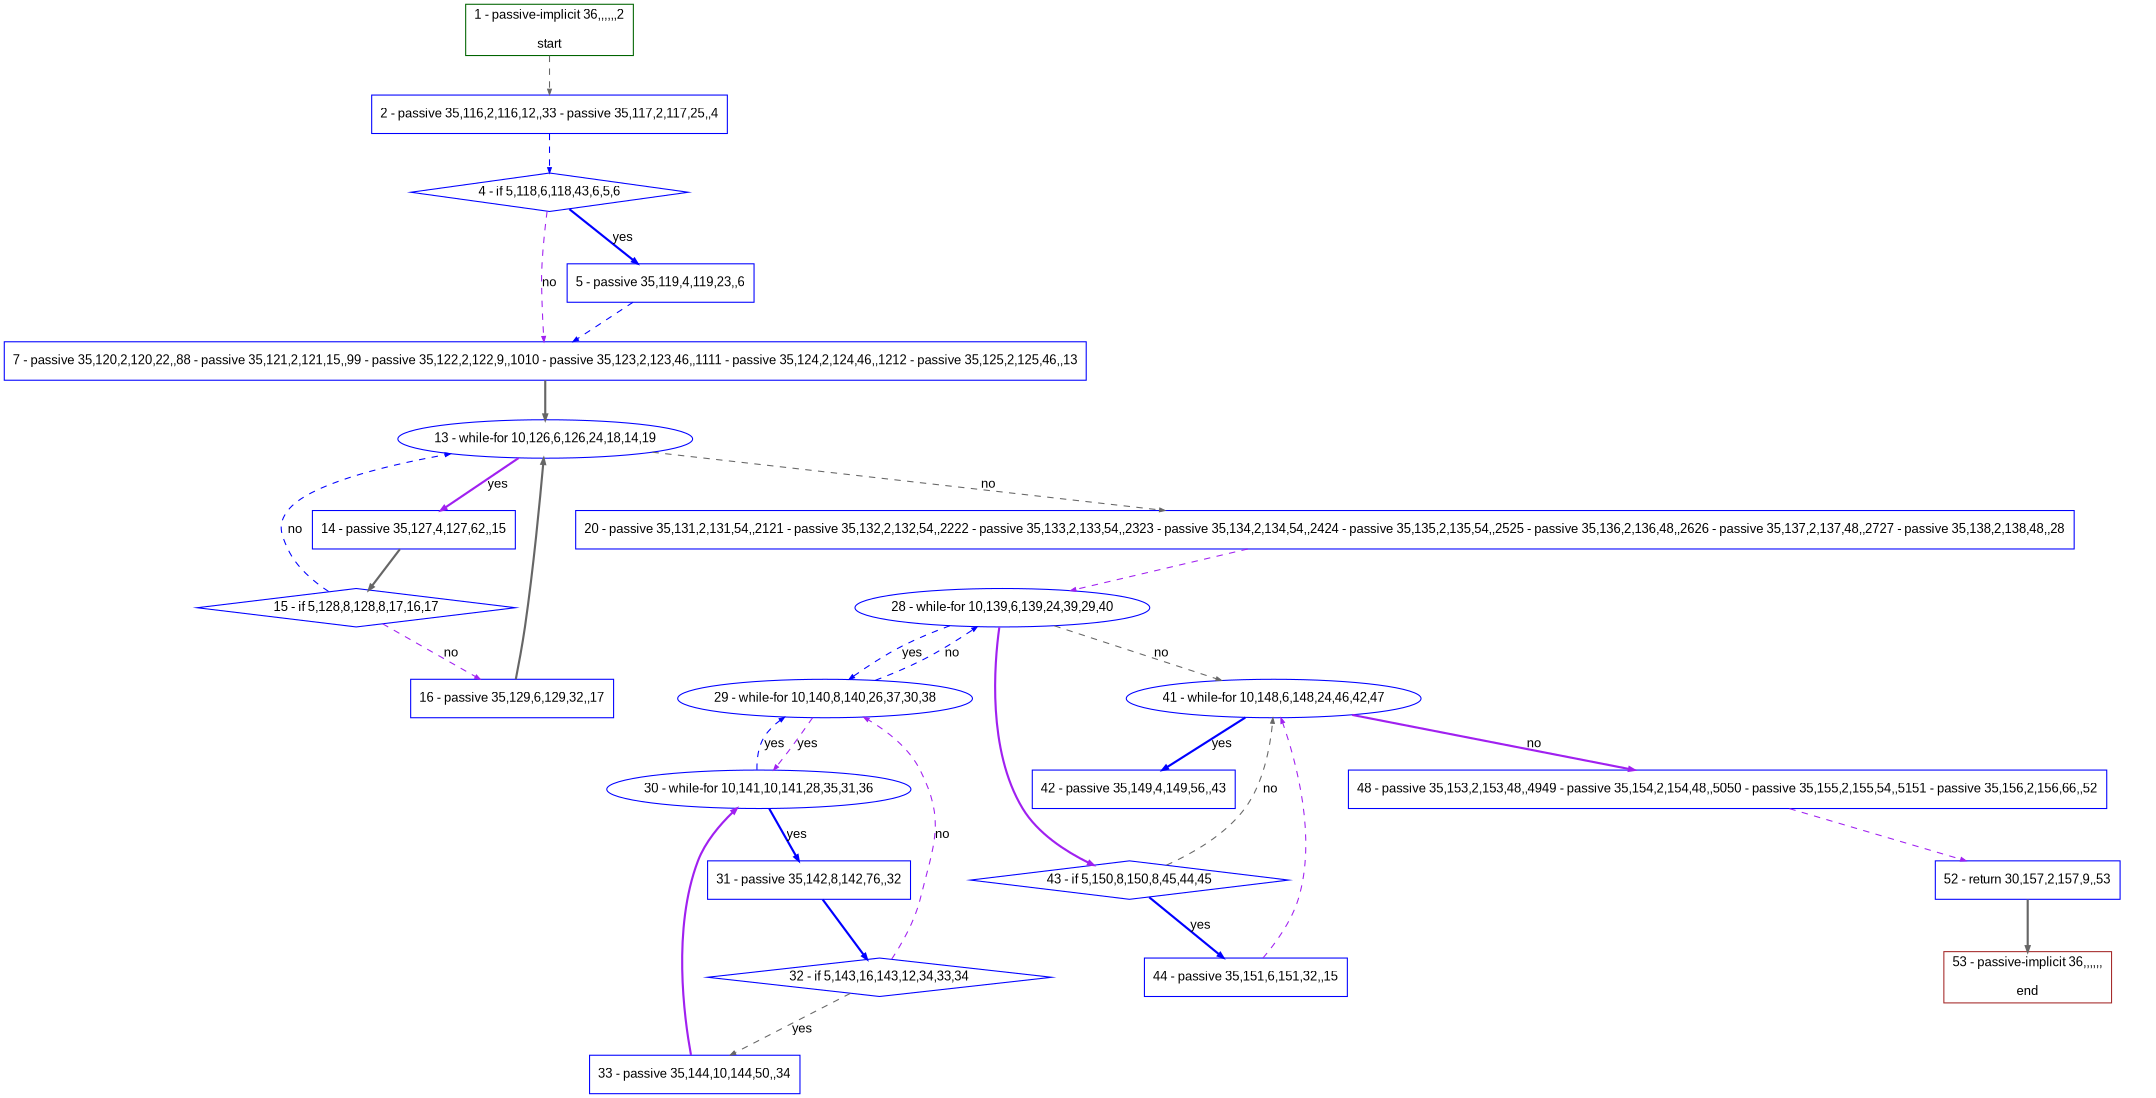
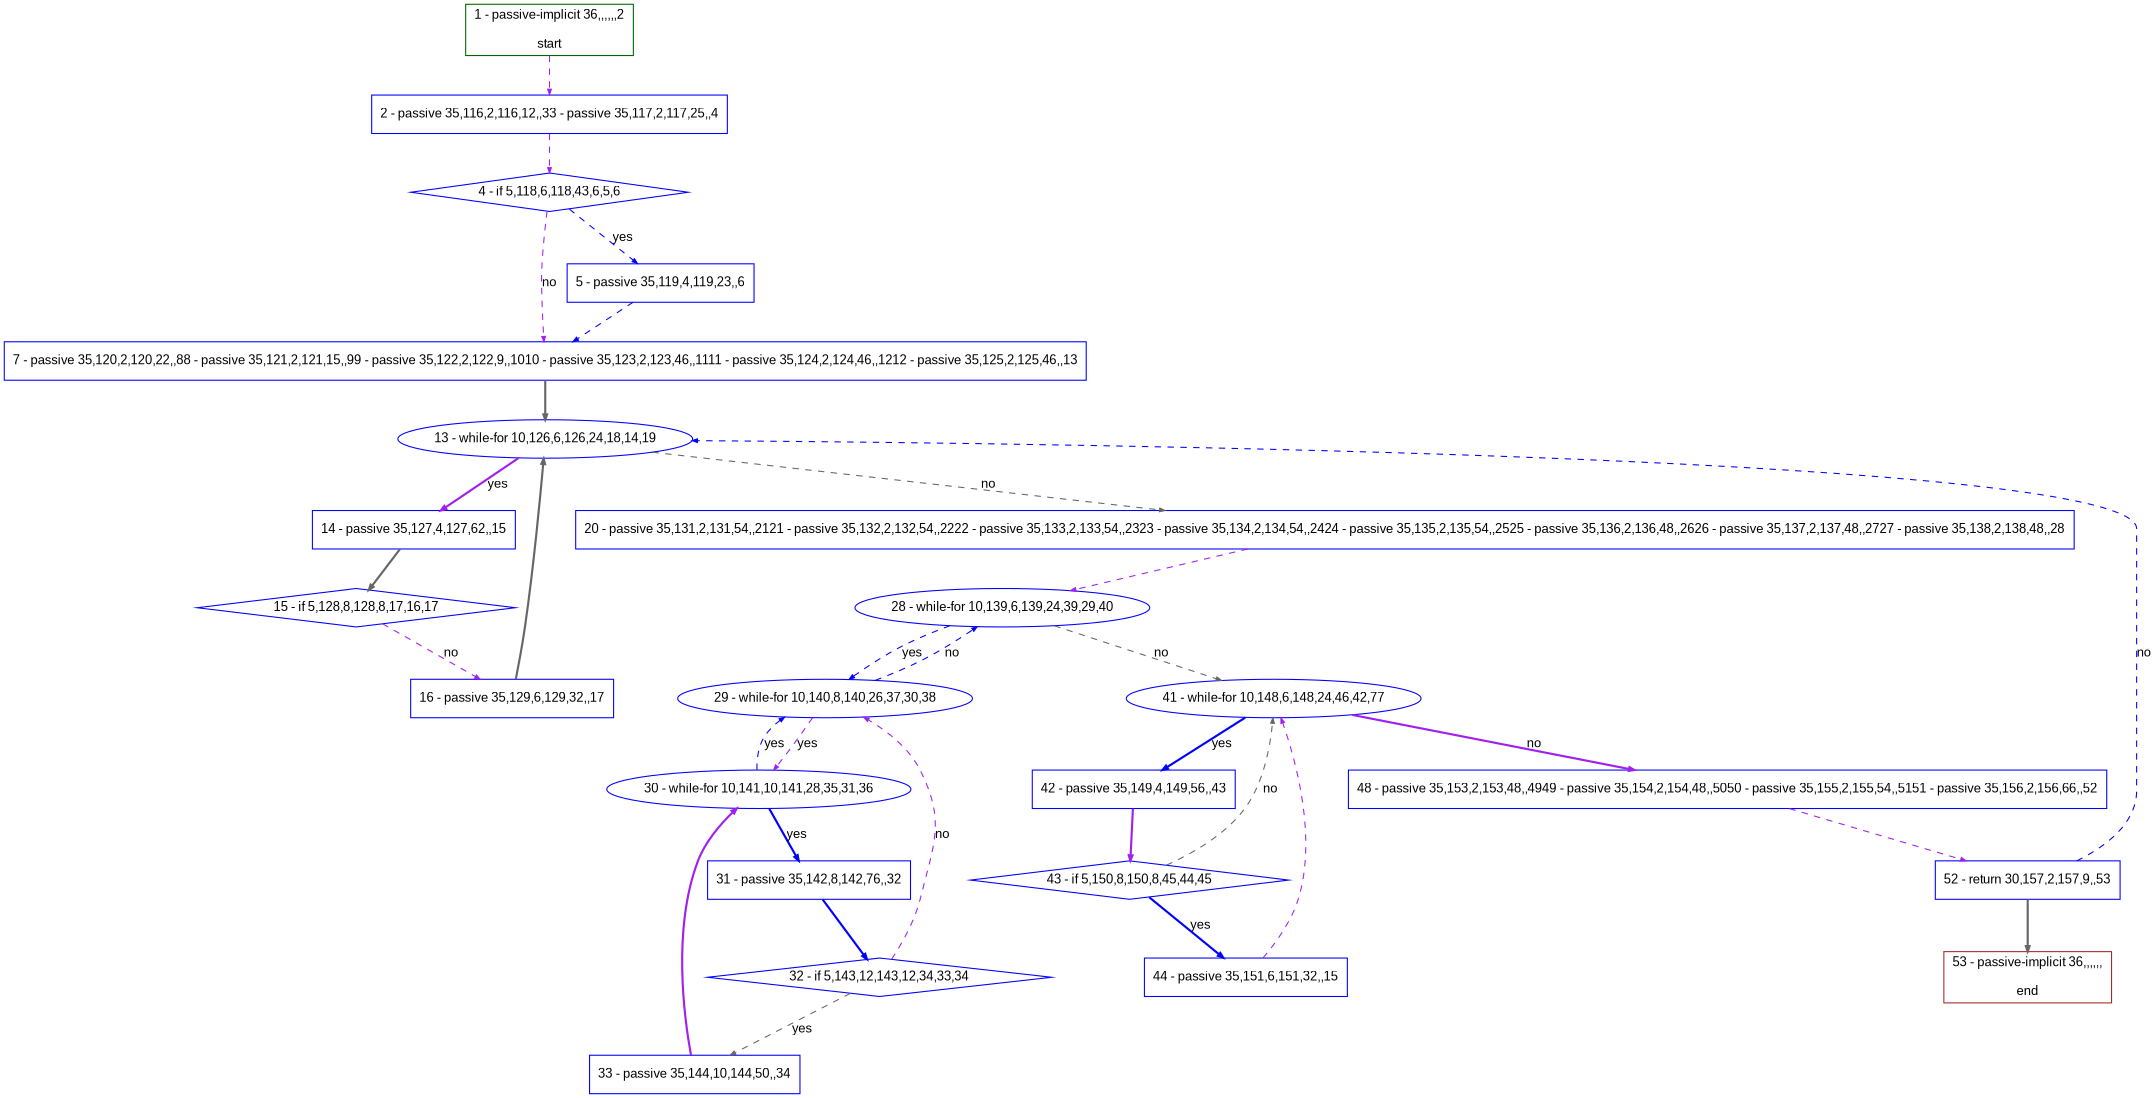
edge "1 - passive-implicit 36,,,,,,2 start" -> "2 - passive 35,116,2,116,12,,33 - passive 35,117,2,117,25,,4": color gray40 -> purple
edge "2 - passive 35,116,2,116,12,,33 - passive 35,117,2,117,25,,4" -> "4 - if 5,118,6,118,43,6,5,6": color blue -> purple
edge "4 - if 5,118,6,118,43,6,5,6" -> "5 - passive 35,119,4,119,23,,6": style bold -> dashed
edge "15 - if 5,128,8,128,8,17,16,17" -> "13 - while-for 10,126,6,126,24,18,14,19": now "52 - return 30,157,2,157,9,,53" -> "13 - while-for 10,126,6,126,24,18,14,19"
node "41 - while-for 10,148,6,148,24,46,42,47": label "41 - while-for 10,148,6,148,24,46,42,47" -> "41 - while-for 10,148,6,148,24,46,42,77"
edge "28 - while-for 10,139,6,139,24,39,29,40" -> "43 - if 5,150,8,150,8,45,44,45": now "42 - passive 35,149,4,149,56,,43" -> "43 - if 5,150,8,150,8,45,44,45"
node "32 - if 5,143,16,143,12,34,33,34": label "32 - if 5,143,16,143,12,34,33,34" -> "32 - if 5,143,12,143,12,34,33,34"
